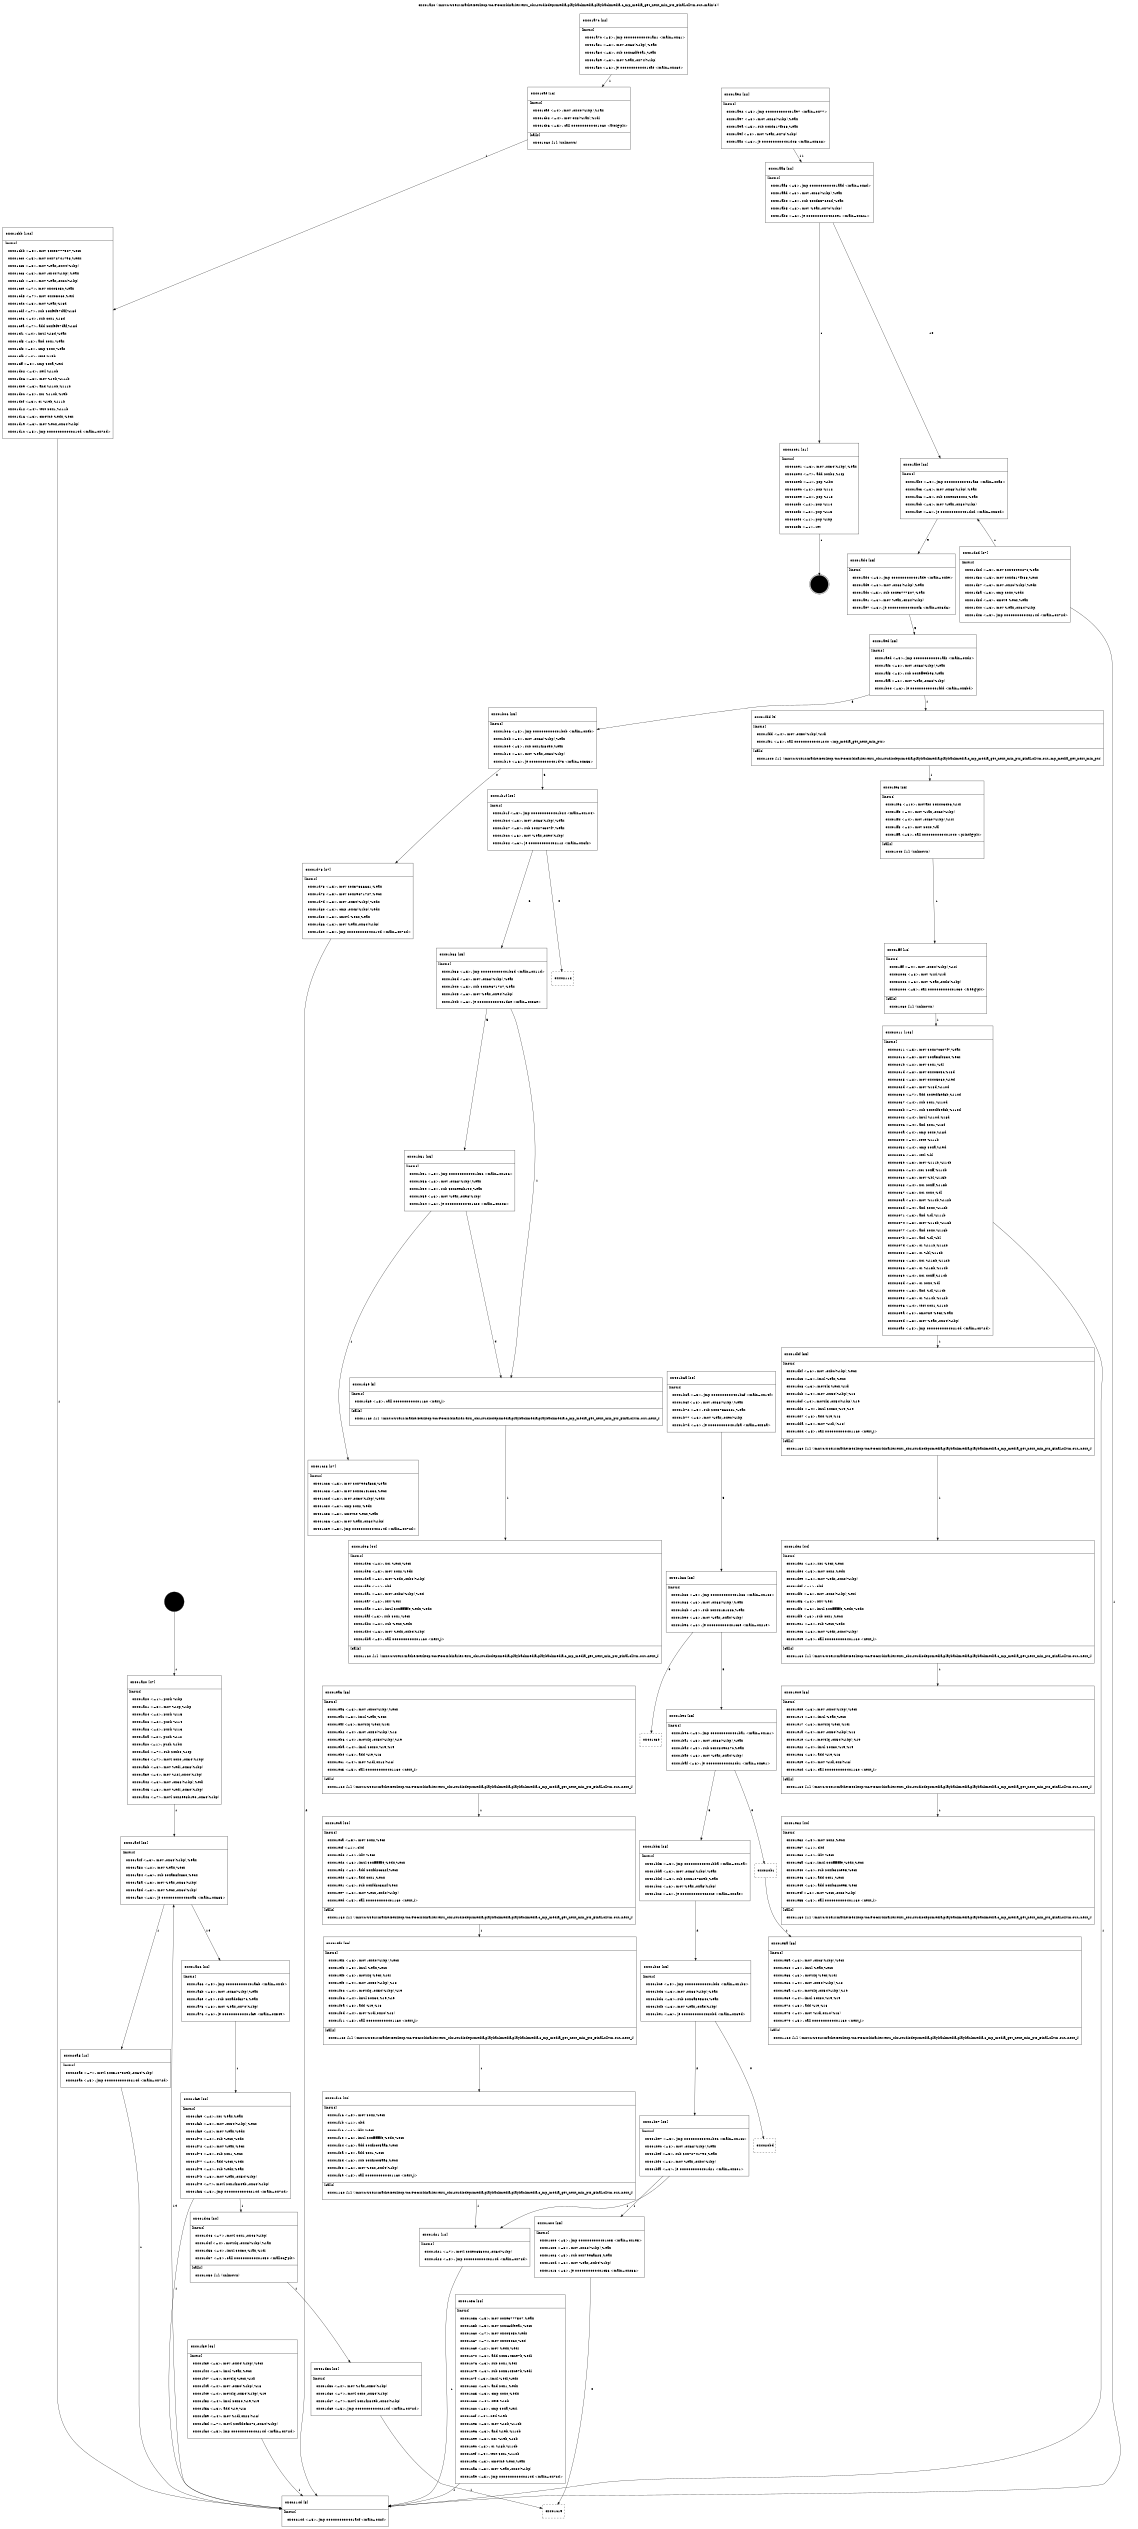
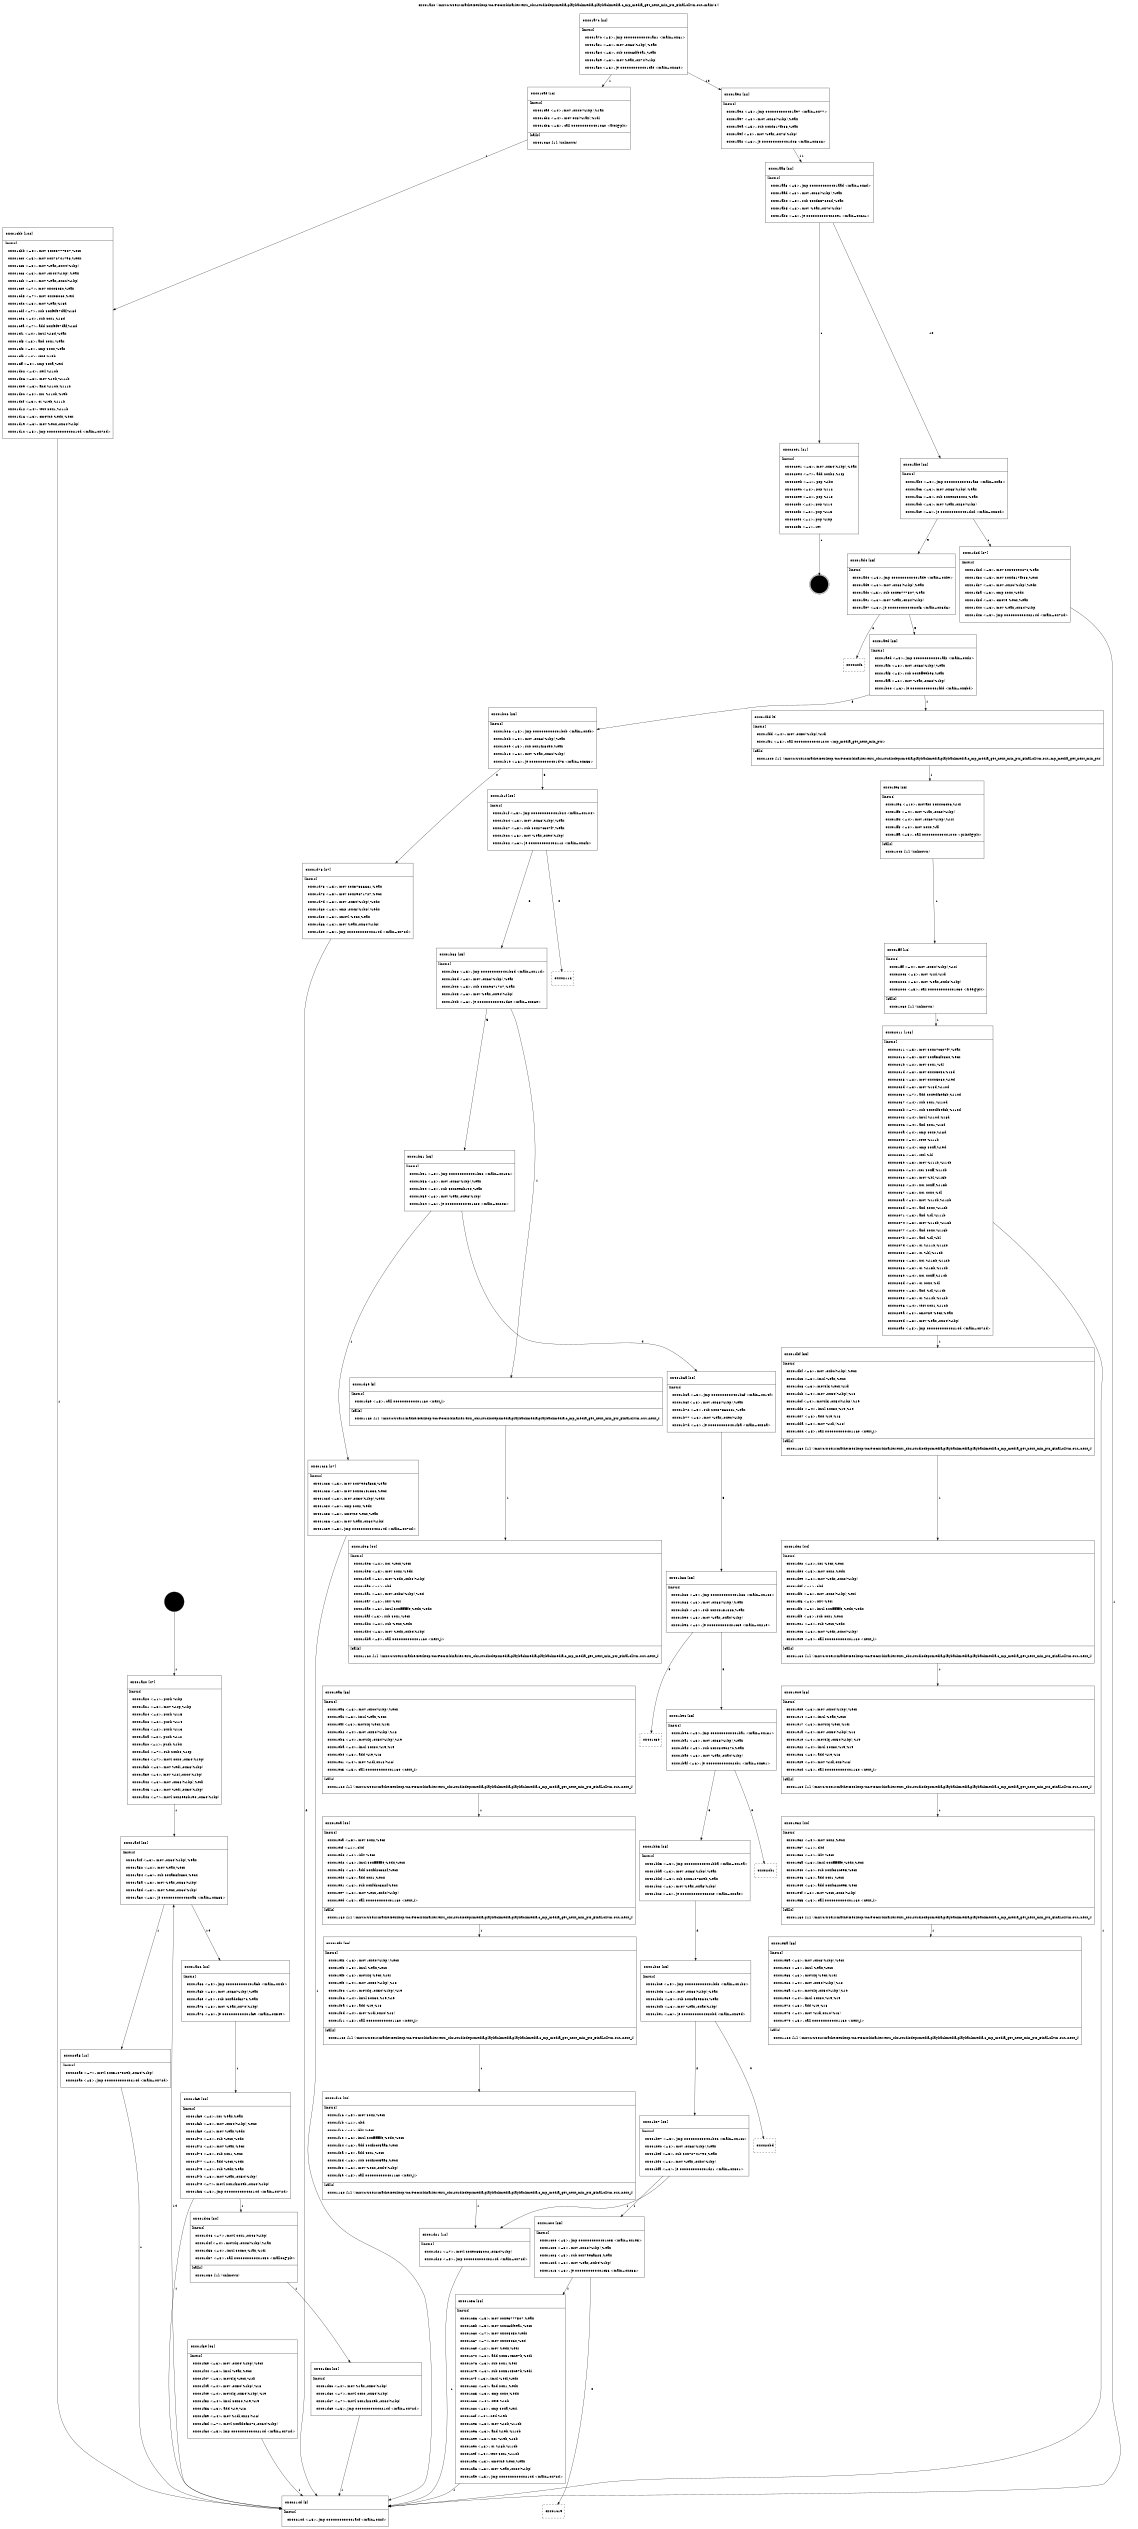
edge "0x401a7c [22]" -> "0x401a92 [22]": added, label "12"
edge "0x401d2d [27]" -> "0x401abe [22]": reversed
node "0x4020f6": added
edge "0x401b51 [25]" -> "0x401d8e [5]": now "0x401b51 [25]" -> "0x401b6a [25]"
edge "0x4020b1" -> "0x401e5a [36]": now "0x401e32 [40]" -> "0x401e5a [36]"
edge "0x401c23 [27]" -> "0x40214d [5]": added, label "1"
edge "0x401c00 [25]" -> "0x401c56 [88]": added, label "1"
edge "0x401d5c [23]" -> "0x401c19": now "0x401d5c [23]" -> "0x40214d [5]"
